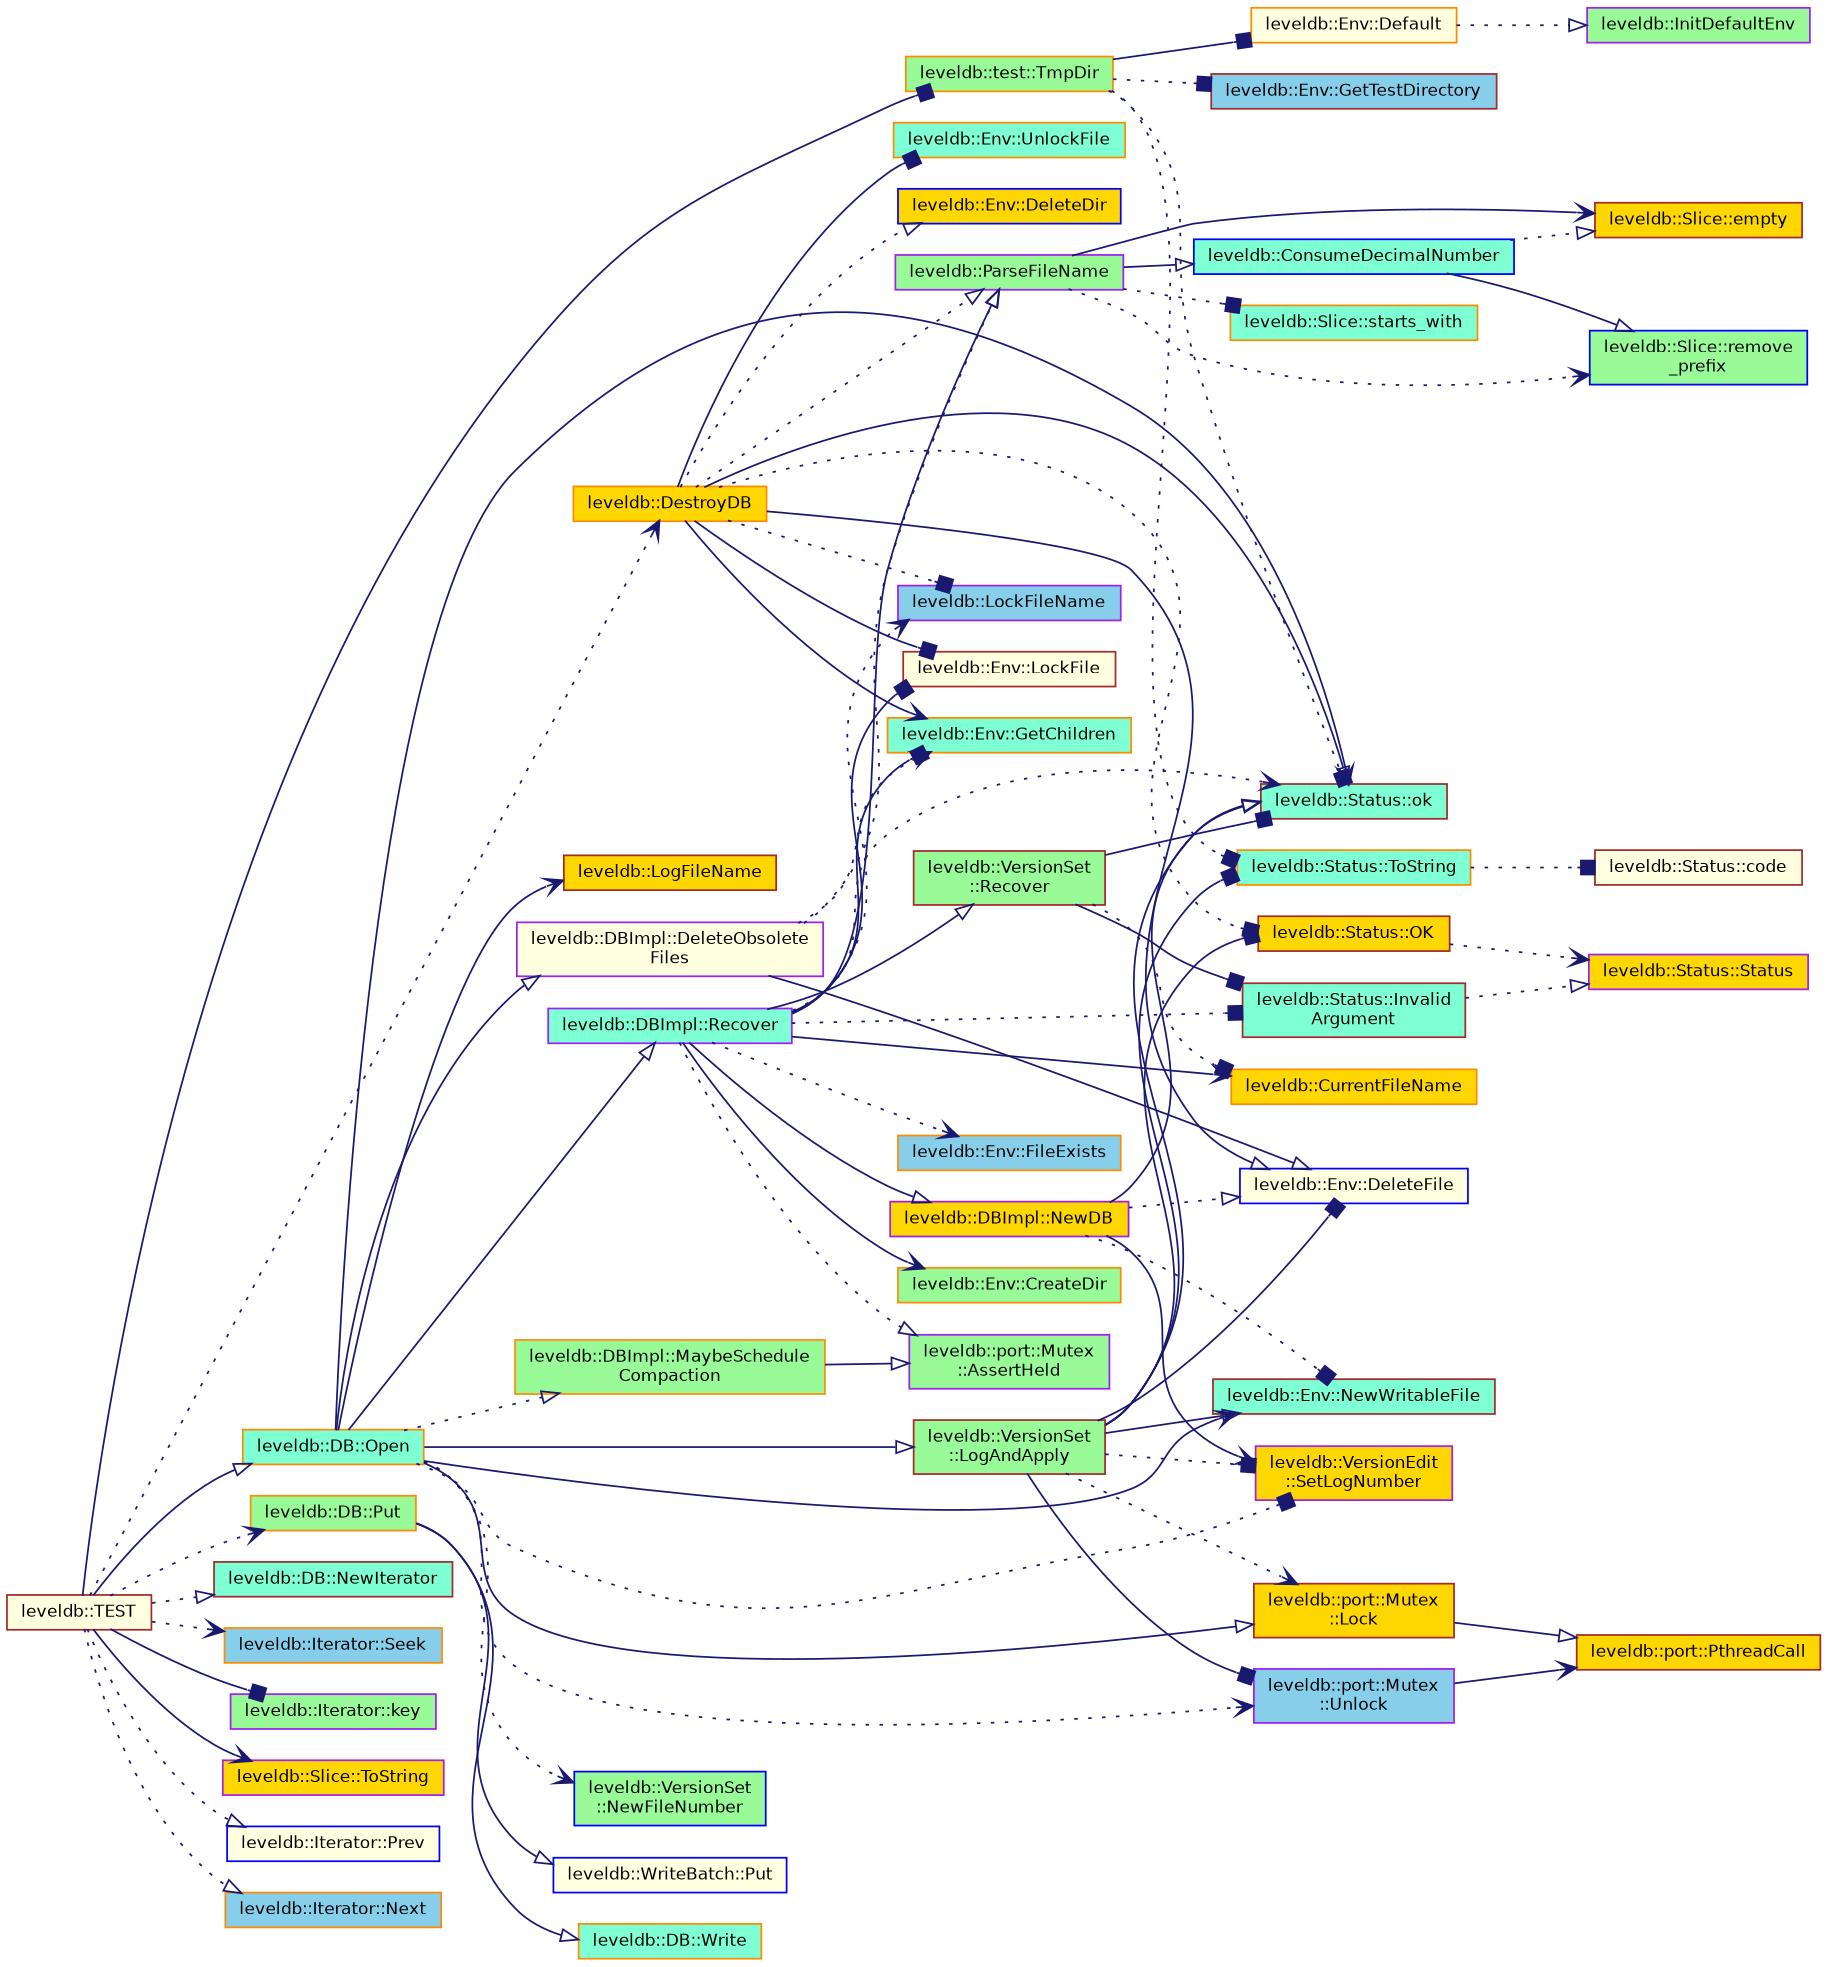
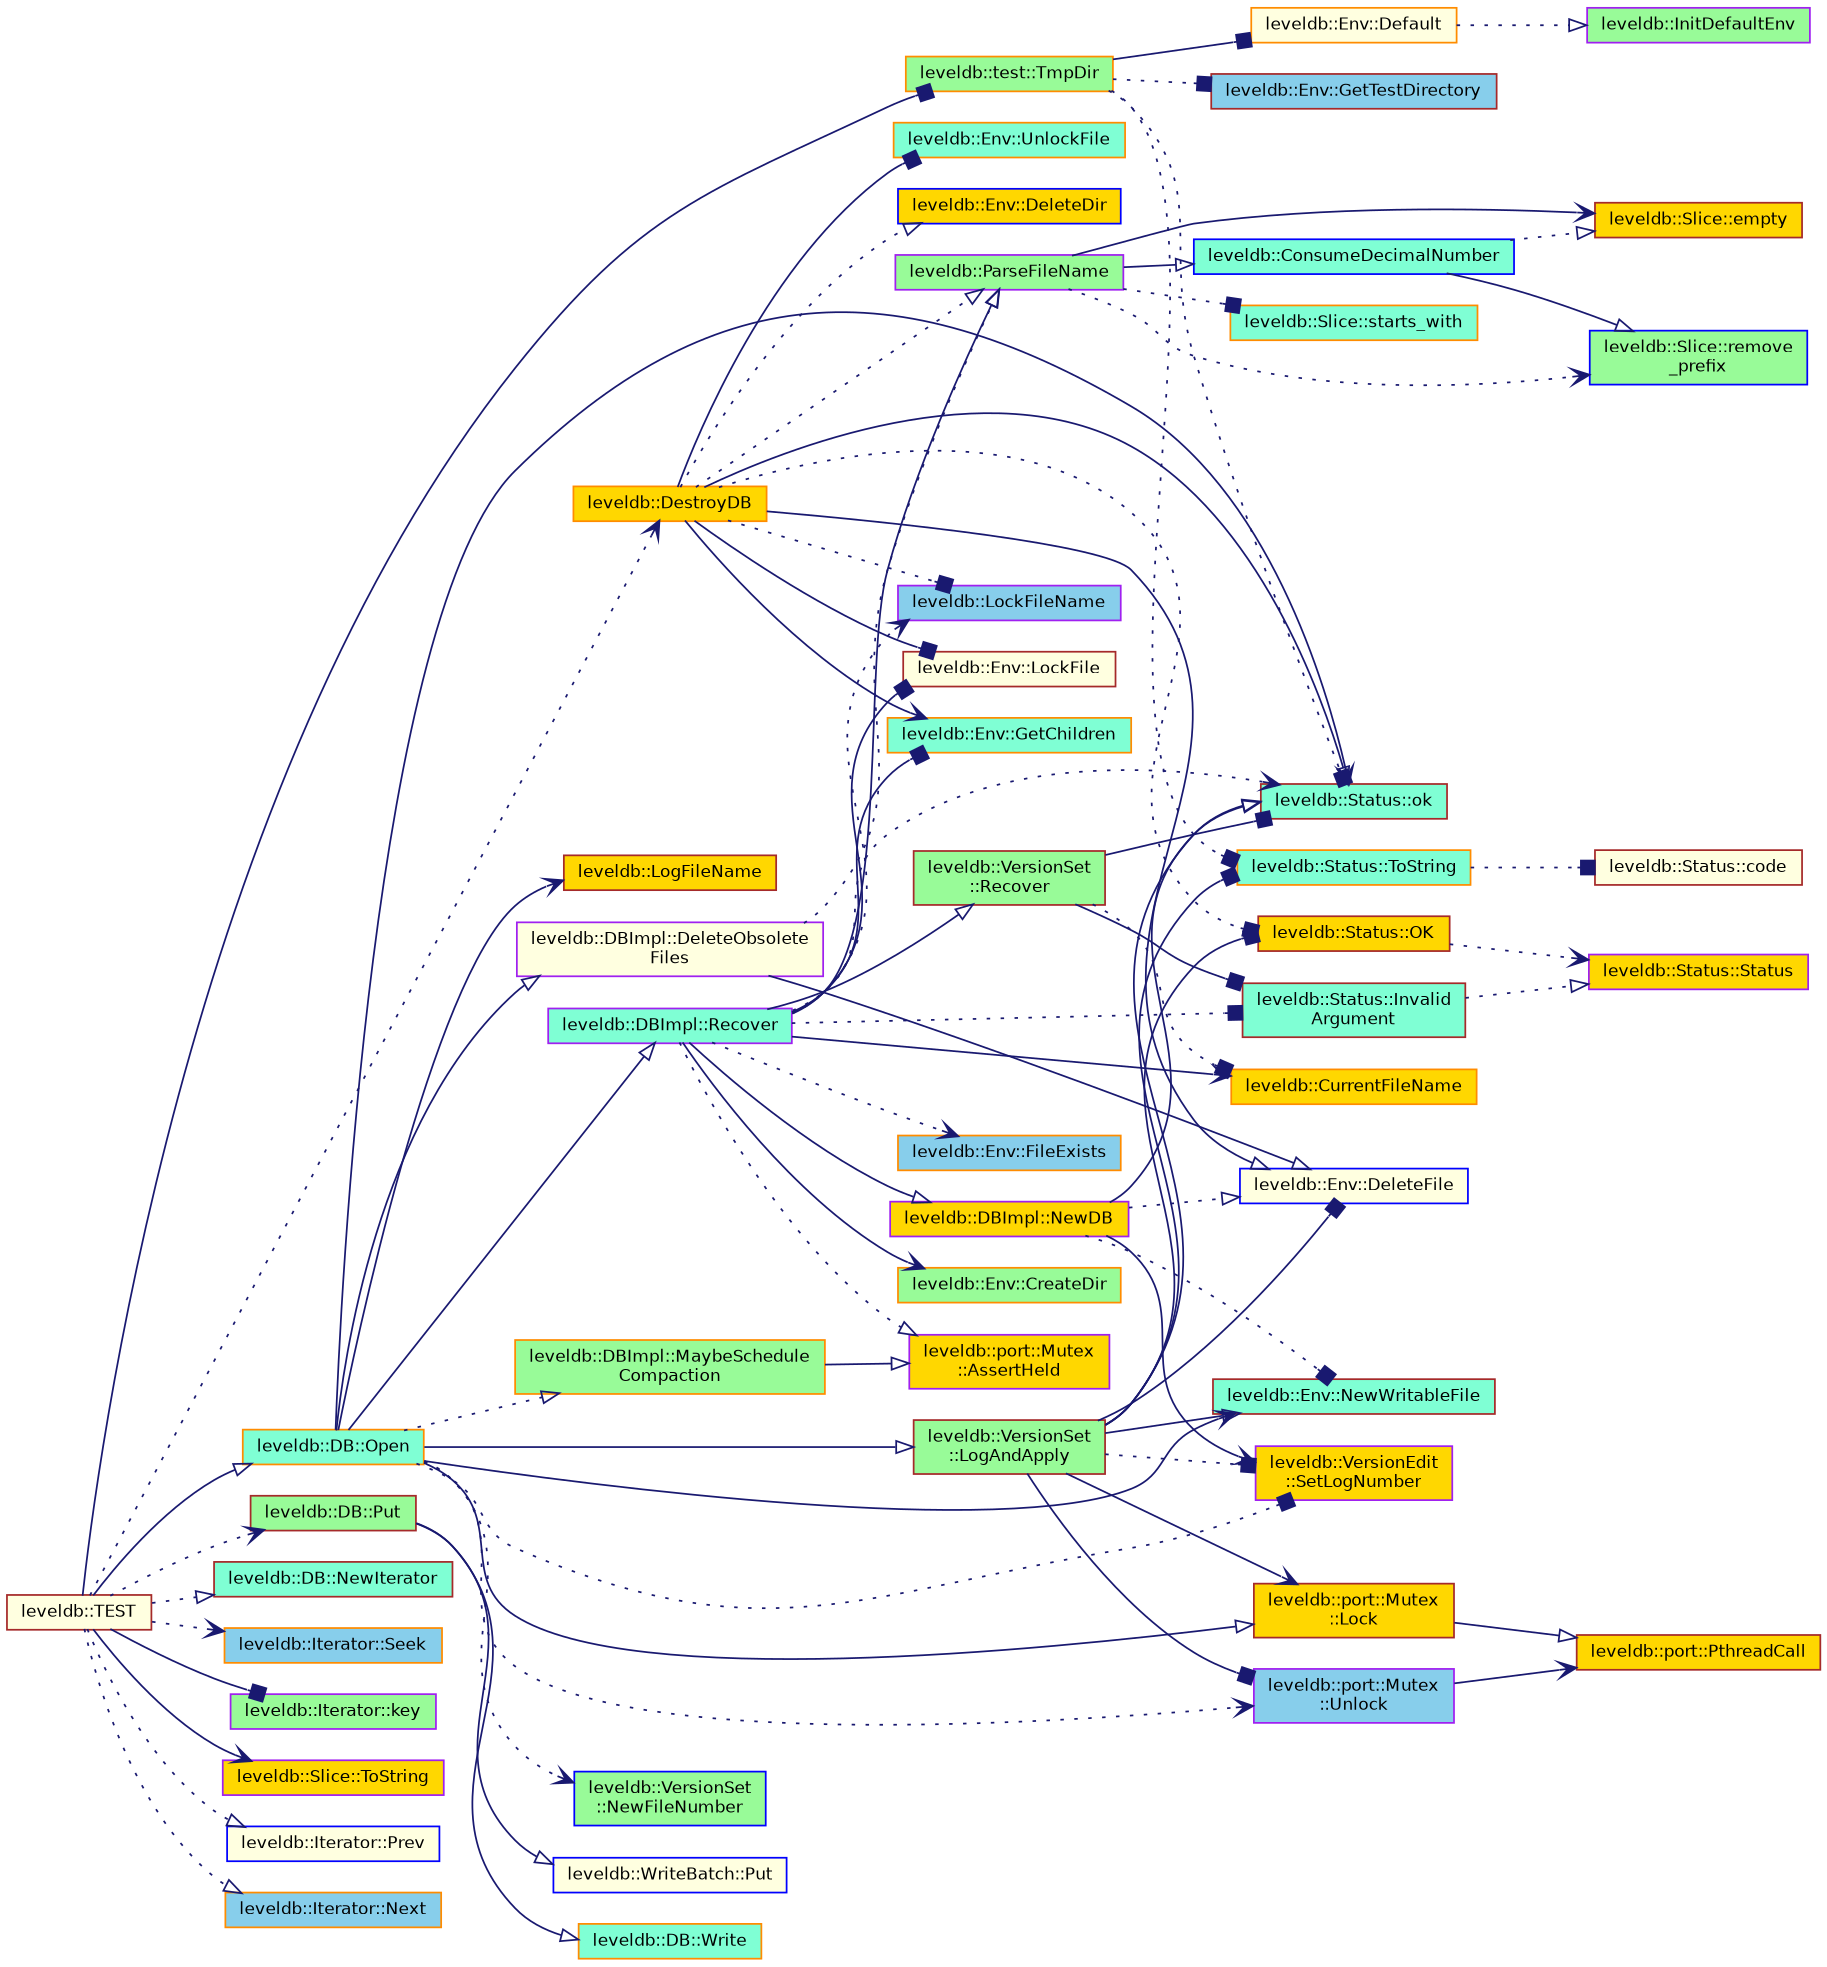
edge "leveldb::DBImpl::DeleteObsolete Files" -> "leveldb::Env::GetChildren": removed
node "leveldb::port::Mutex ::AssertHeld": fillcolor palegreen -> gold
node "leveldb::DB::Put": color darkorange -> brown
edge "leveldb::VersionSet ::LogAndApply" -> "leveldb::port::Mutex ::Lock": style dotted -> solid
